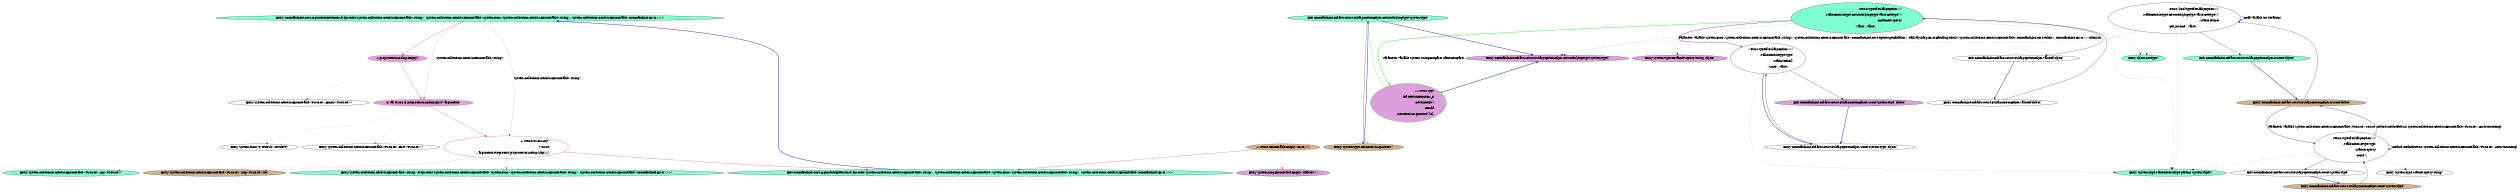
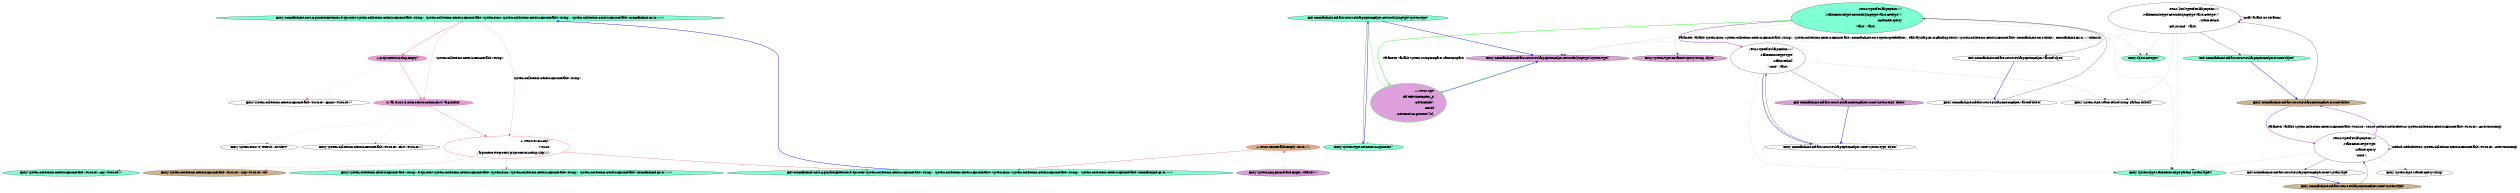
node "Entry System.Type.StaticMethod(string, params object[])": added
node "Entry System.Type.GetGenericArguments()": fillcolor tan -> aquamarine
edge "1: return Enumerable.Empty<Error>();" -> "Entry System.Linq.Enumerable.Empty<TResult>()": reversed
